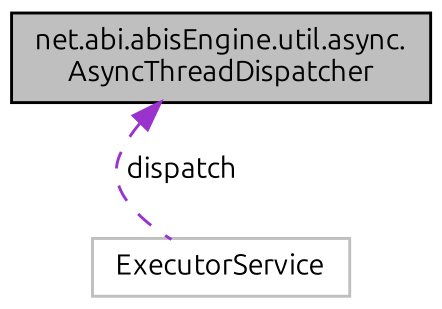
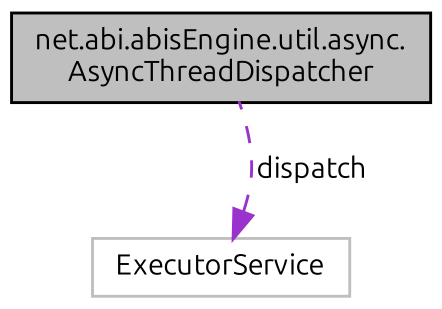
edge "ExecutorService" -> "net.abi.abisEngine.util.async. AsyncThreadDispatcher": reversed
